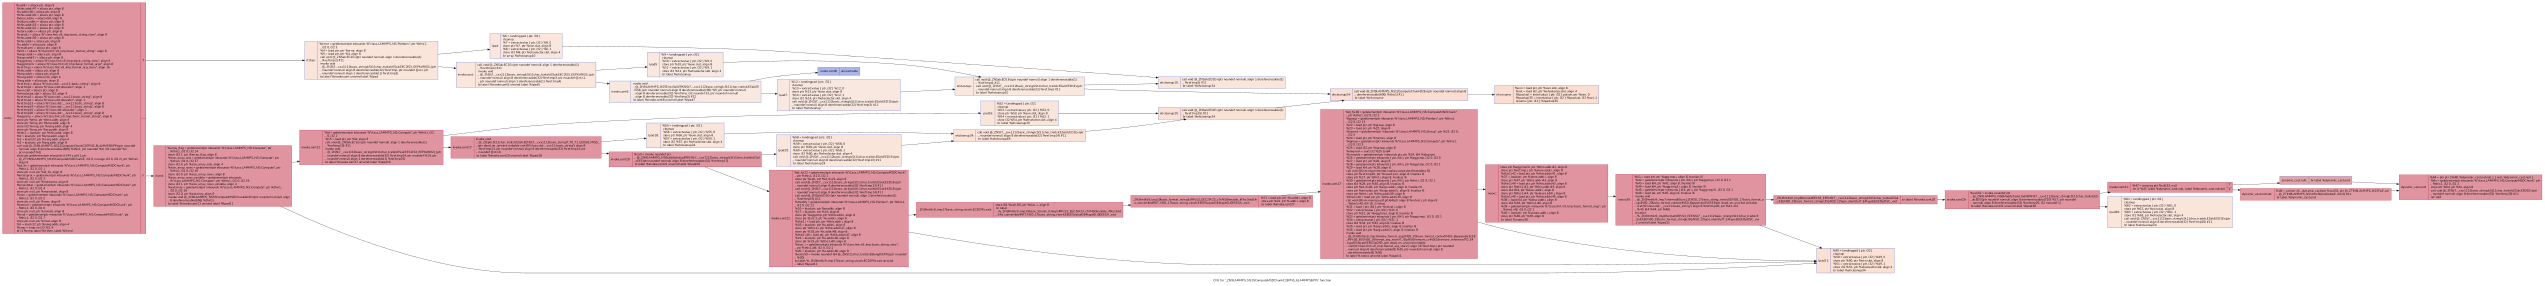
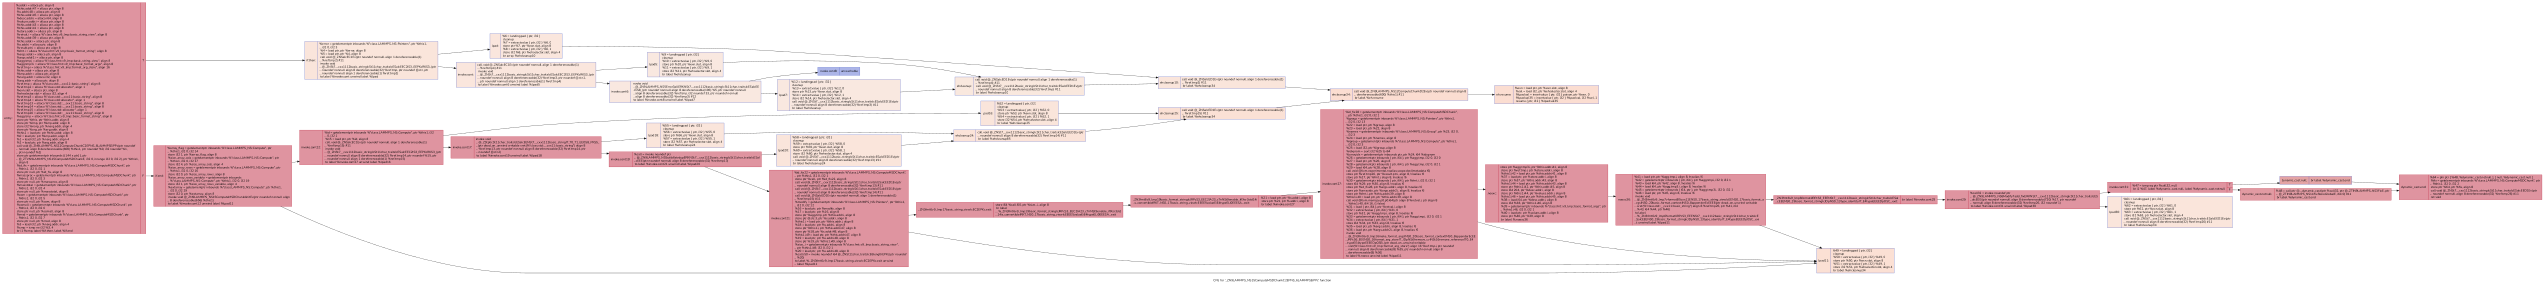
edge "ehcleanup:" -> "ehcleanup34:": now "ehcleanup10:" -> "ehcleanup34:"
